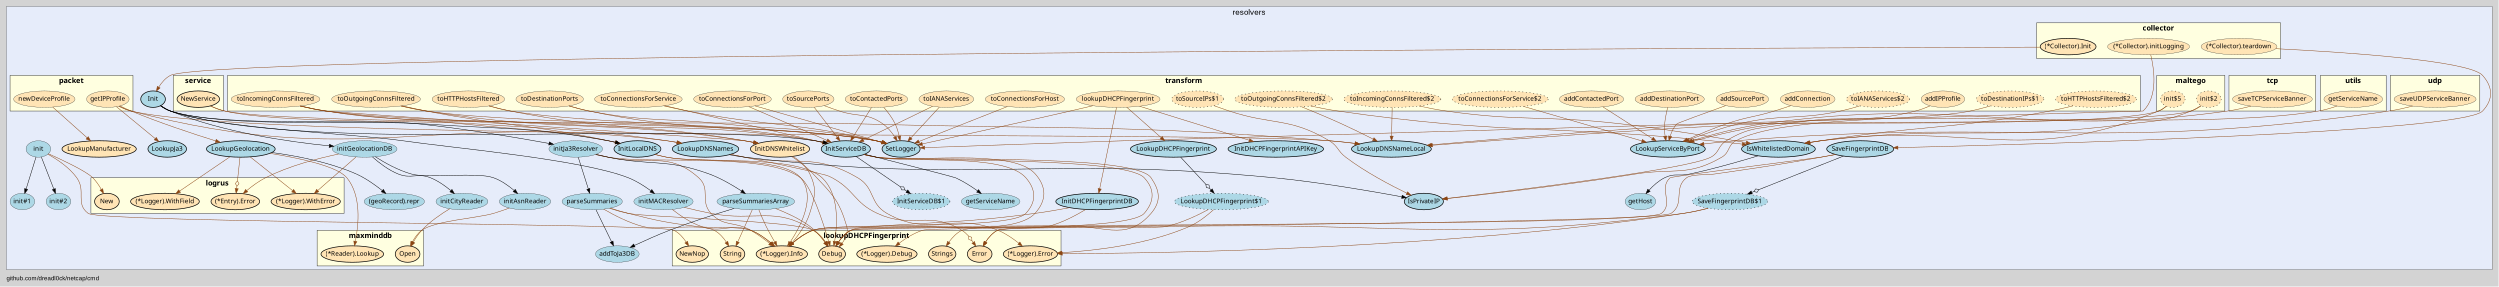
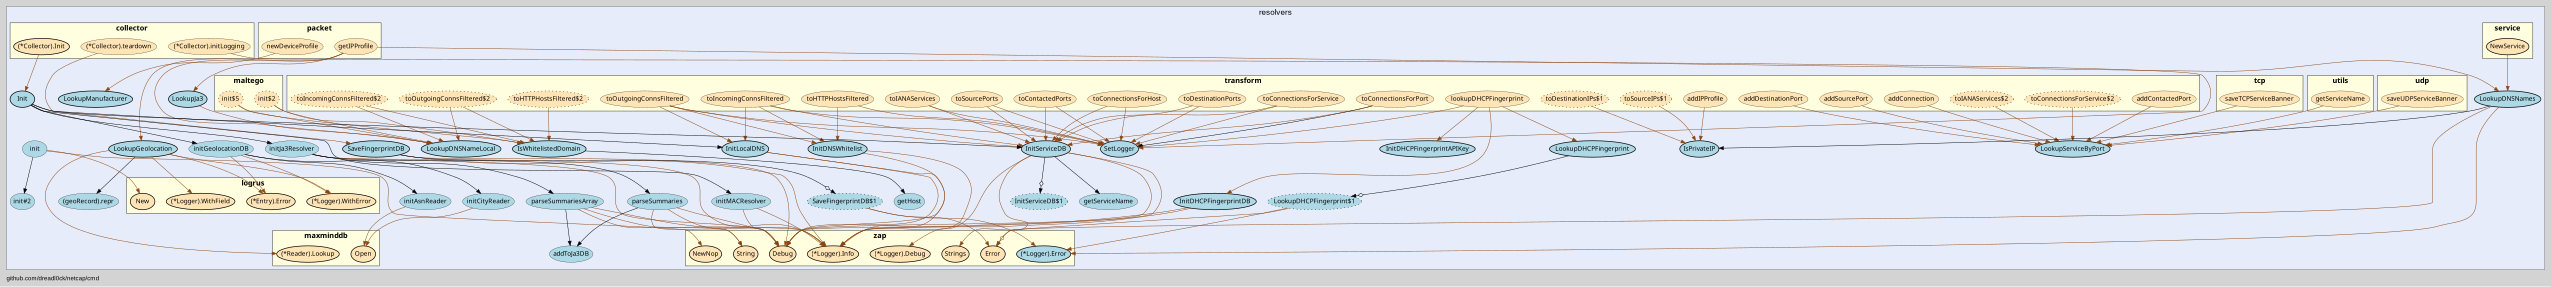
edge "toConnectionsForHost" -> "InitServiceDB": added
edge "toConnectionsForPort" -> "SetLogger": color saddlebrown -> black
edge "NewService" -> "LookupDNSNameLocal": now "LookupJa3" -> "LookupDNSNameLocal"
edge "toOutgoingConnsFiltered" -> "InitServiceDB": added
node "LookupManufacturer": fillcolor moccasin -> lightblue
node "InitDNSWhitelist": fillcolor moccasin -> lightblue
edge "LookupGeolocation" -> "(*Entry).Error": arrowhead normalnoneodiamond -> normal
node "init#1": removed
cluster "lookupDHCPFingerprint": label "lookupDHCPFingerprint" -> "zap"
node "(*Logger).Error": fillcolor moccasin -> lightblue
